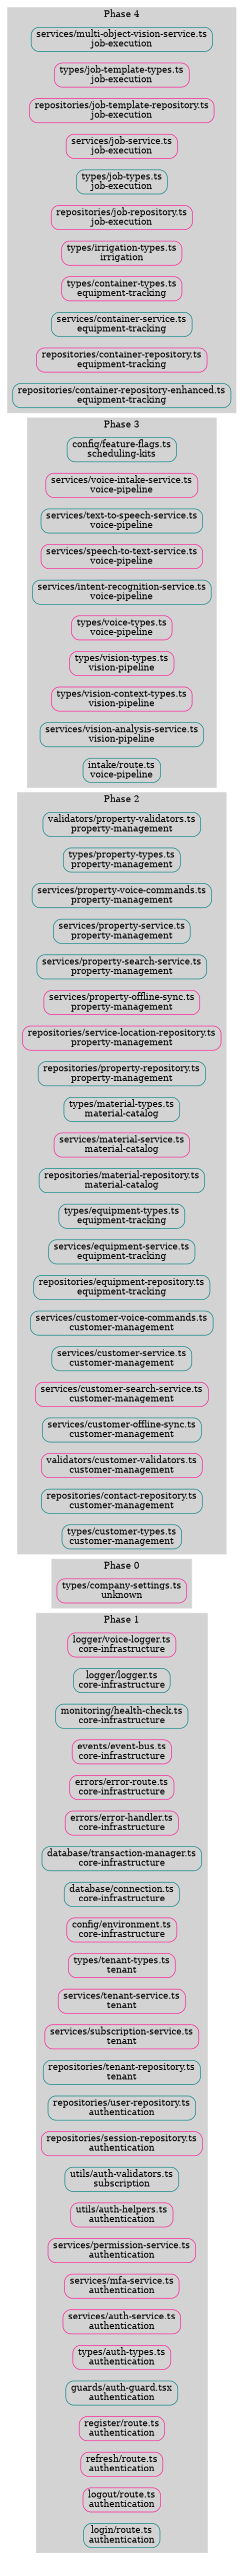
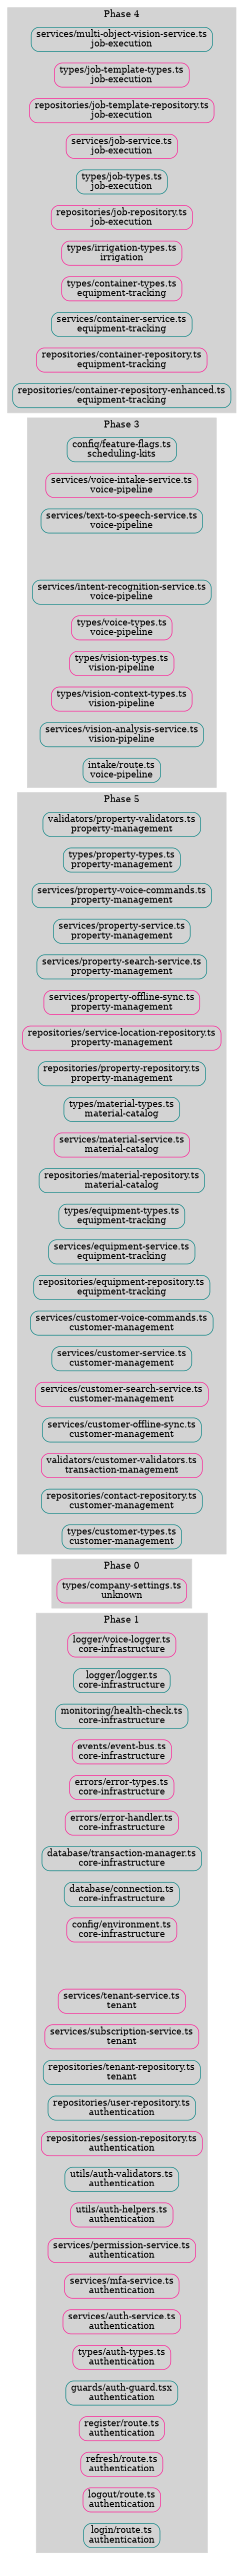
node "services/speech-to-text-service.ts voice-pipeline": removed
cluster "Phase 2": label "Phase 2" -> "Phase 5"
node "validators/customer-validators.ts customer-management": label "validators/customer-validators.ts customer-management" -> "validators/customer-validators.ts transaction-management"
node "errors/error-route.ts core-infrastructure": label "errors/error-route.ts core-infrastructure" -> "errors/error-types.ts core-infrastructure"
node "types/tenant-types.ts tenant": removed
node "utils/auth-validators.ts subscription": label "utils/auth-validators.ts subscription" -> "utils/auth-validators.ts authentication"
